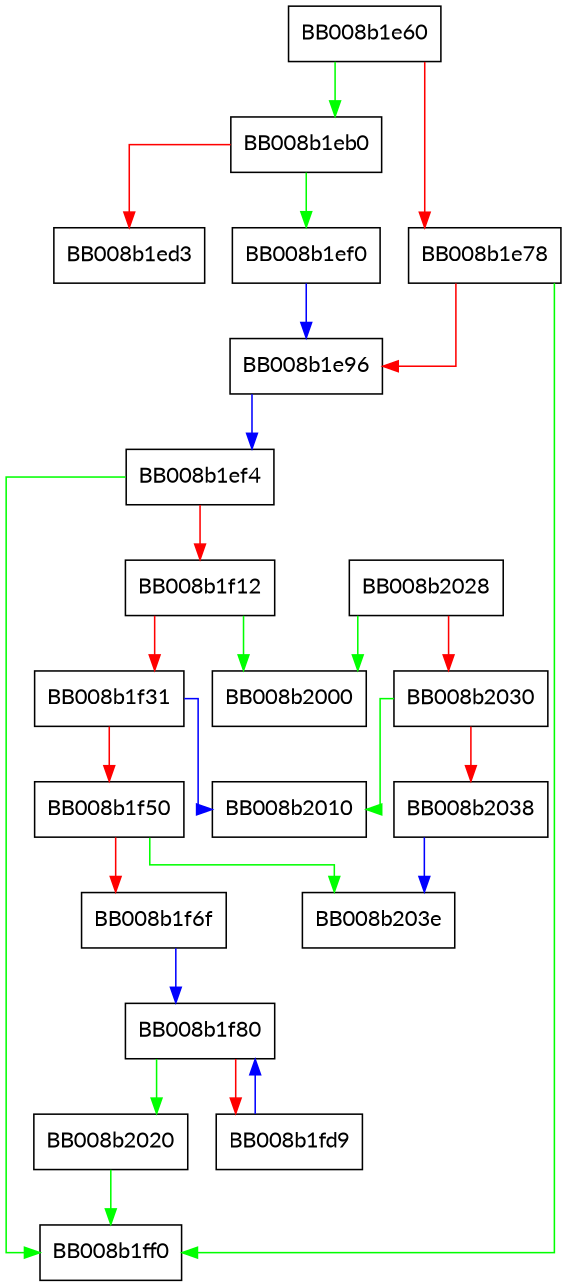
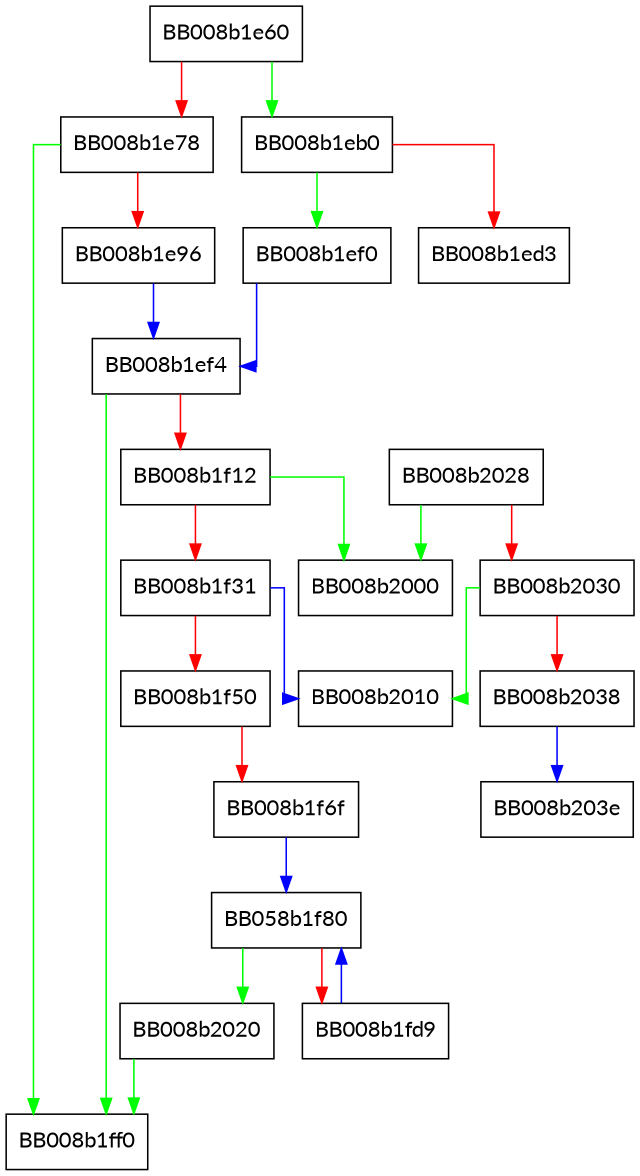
edge "BB008b1ef0" -> "BB008b1e96": now "BB008b1ef0" -> "BB008b1ef4"
edge "BB008b1f50" -> "BB008b203e": removed
node "BB008b1f80": label "BB008b1f80" -> "BB058b1f80"
